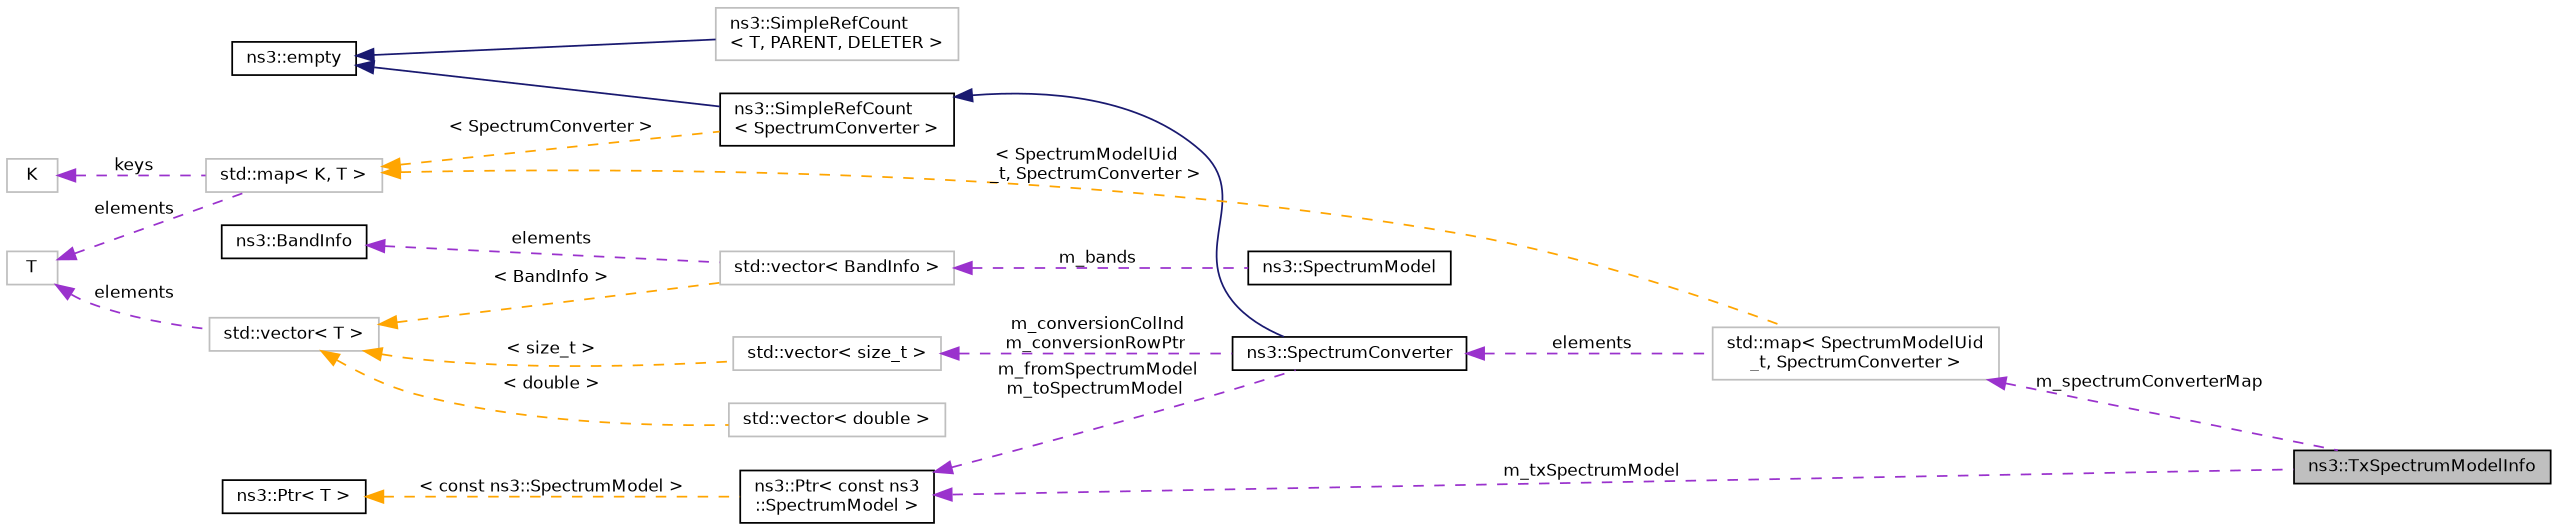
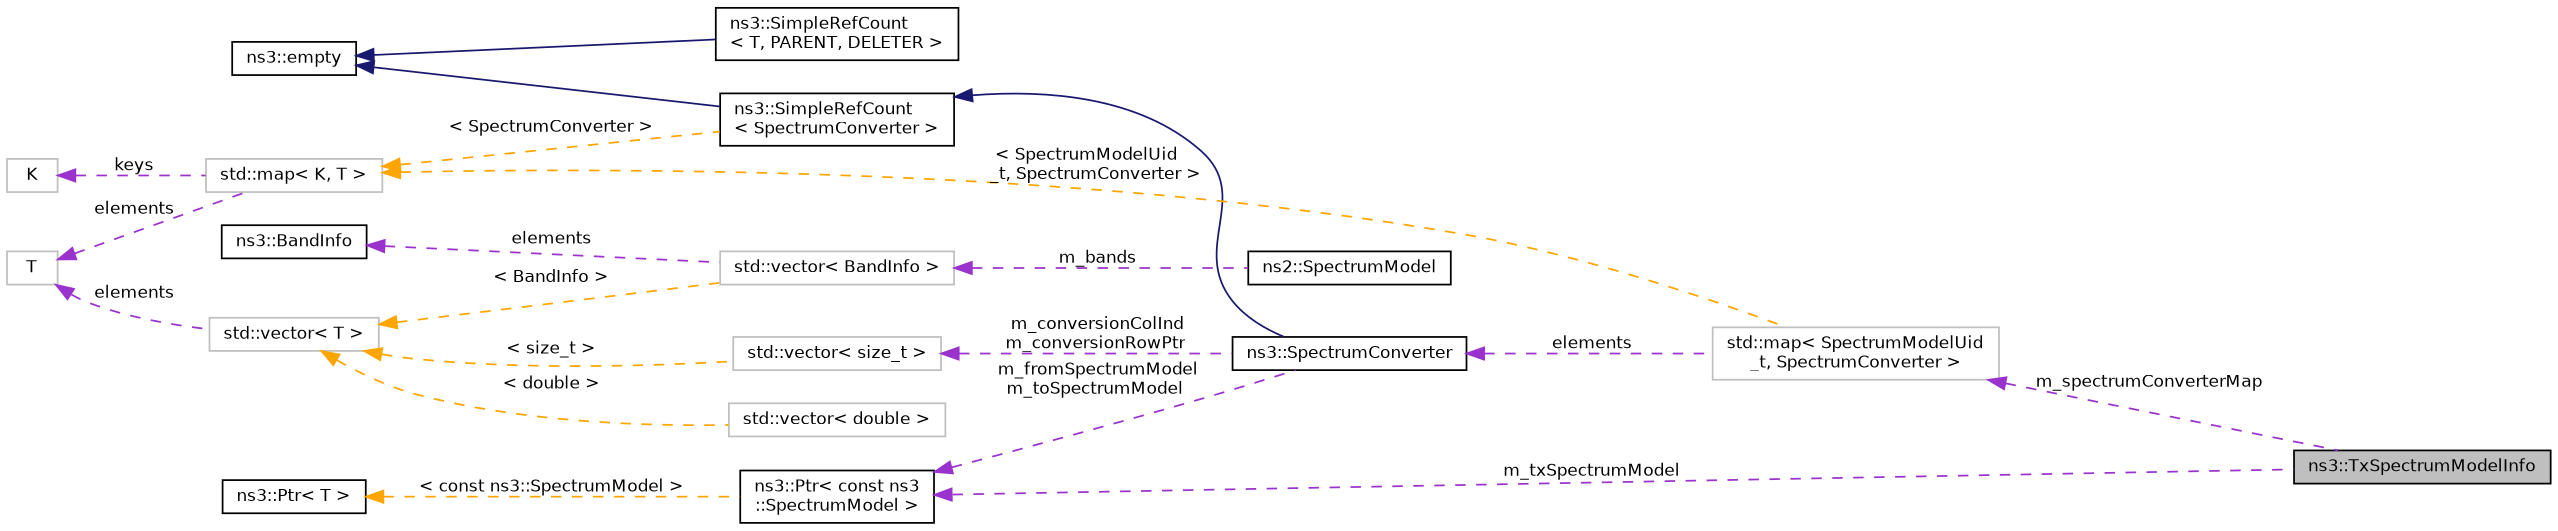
node "ns3::SimpleRefCount < T, PARENT, DELETER >": color grey75 -> black
node "ns3::SpectrumModel": label "ns3::SpectrumModel" -> "ns2::SpectrumModel"
